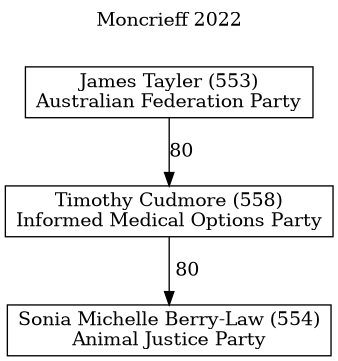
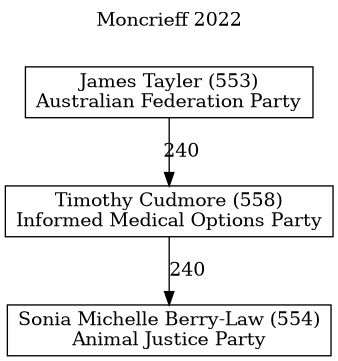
edge "James Tayler (553) Australian Federation Party" -> "Timothy Cudmore (558) Informed Medical Options Party": label "80" -> "240"
edge "Timothy Cudmore (558) Informed Medical Options Party" -> "Sonia Michelle Berry-Law (554) Animal Justice Party": label "80" -> "240"
